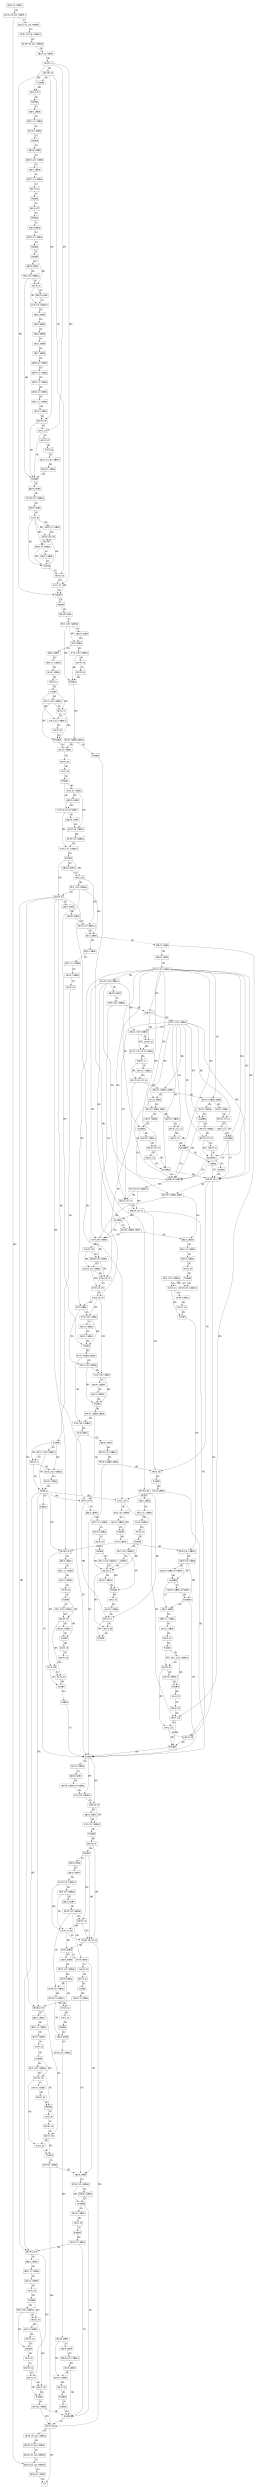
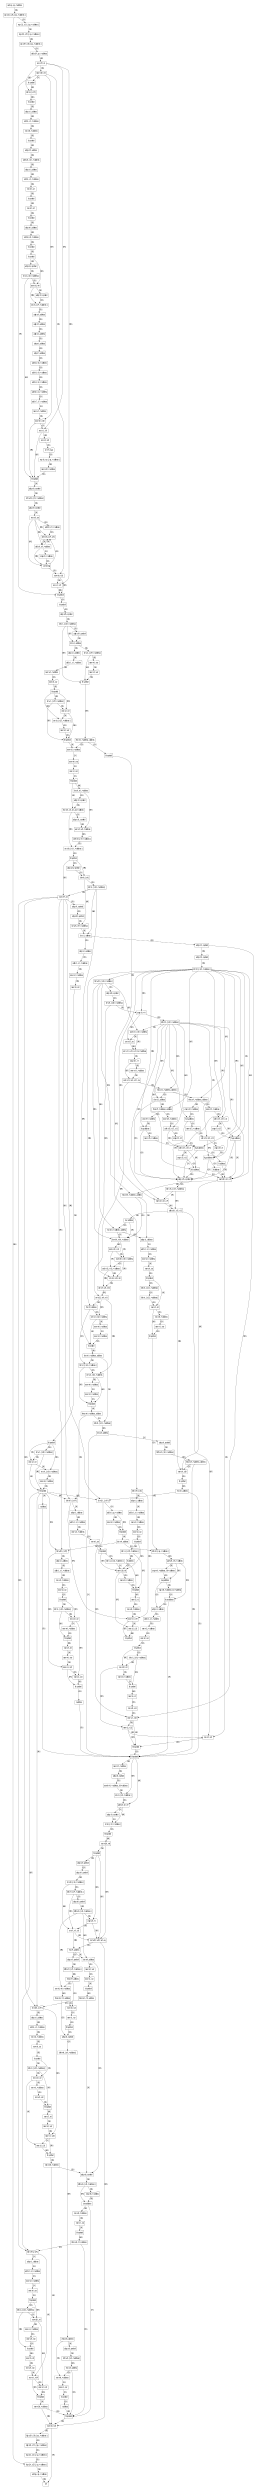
edge "ldr x4 , [ x22 , # address ]" -> "ldr x3 , [ x21 , # address ]": reversed
